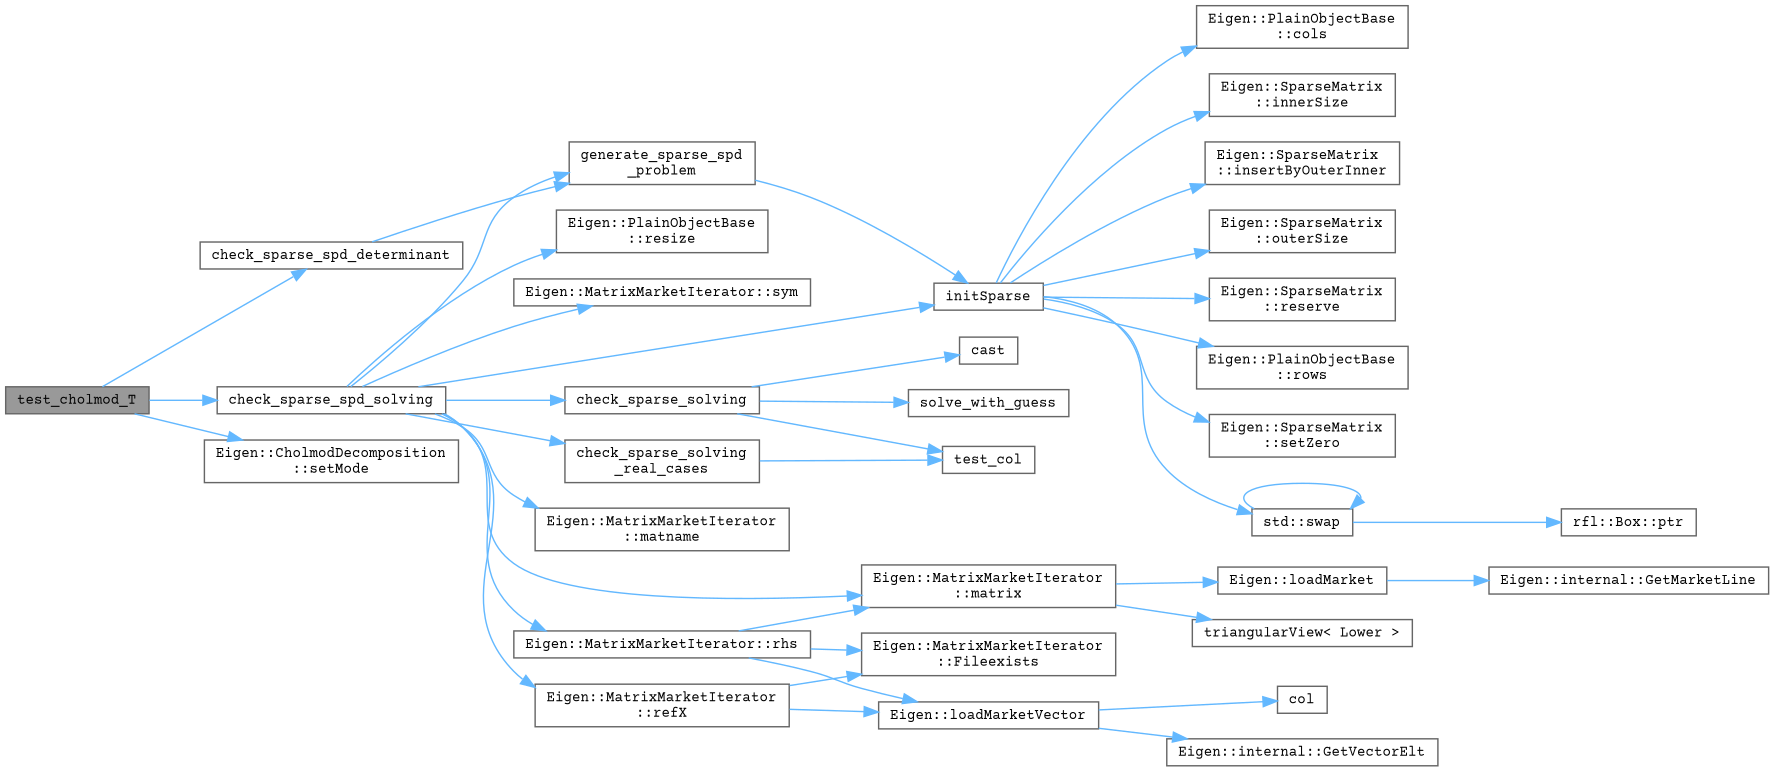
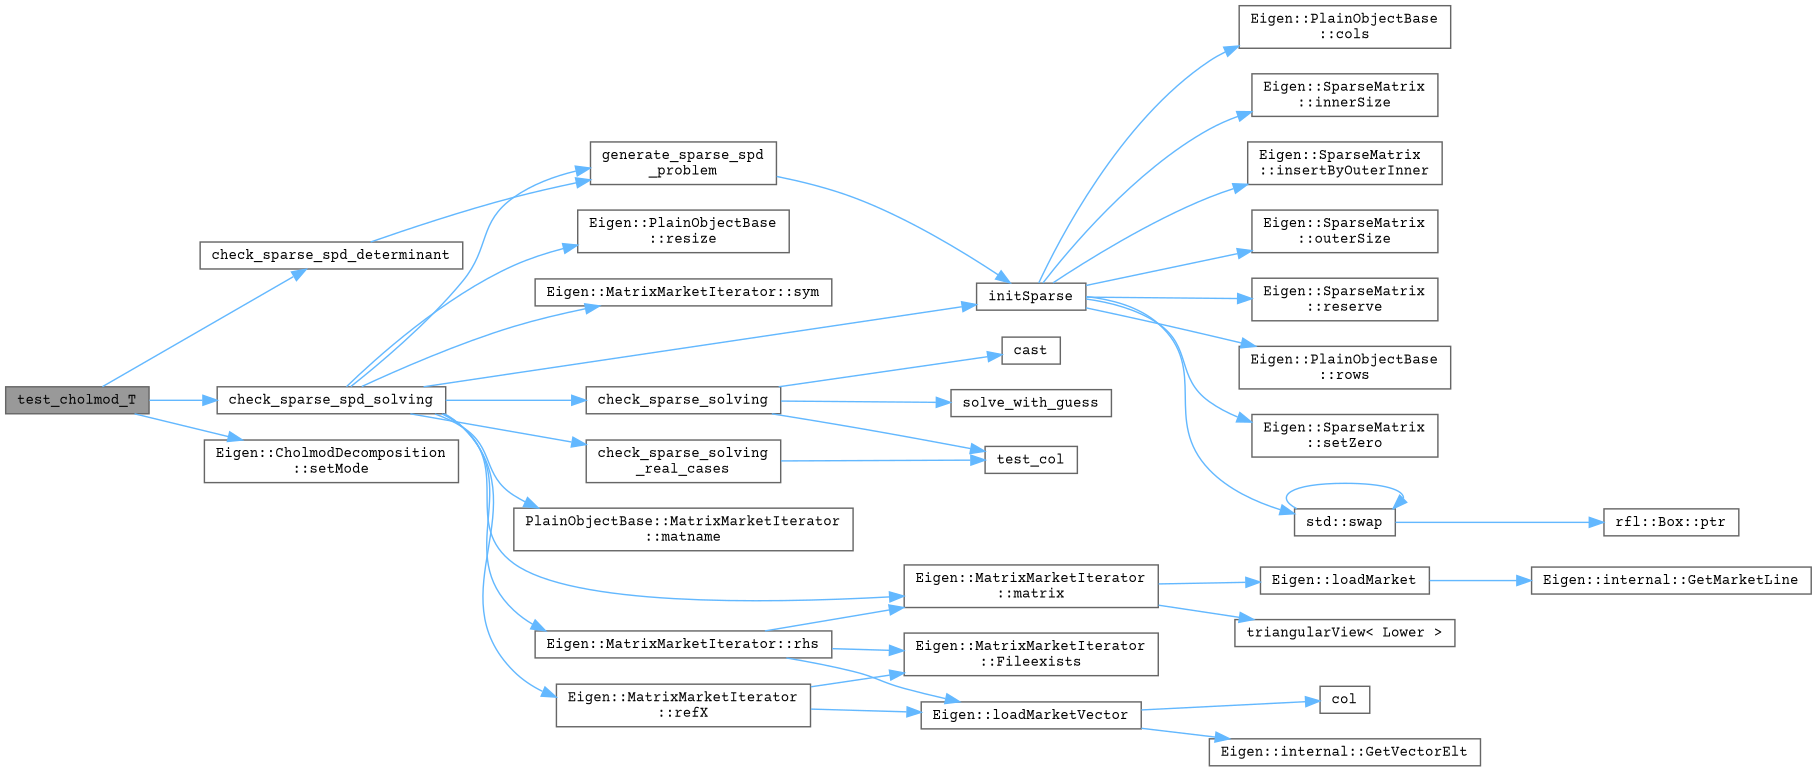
node "Eigen::MatrixMarketIterator ::matname": label "Eigen::MatrixMarketIterator ::matname" -> "PlainObjectBase::MatrixMarketIterator ::matname"
